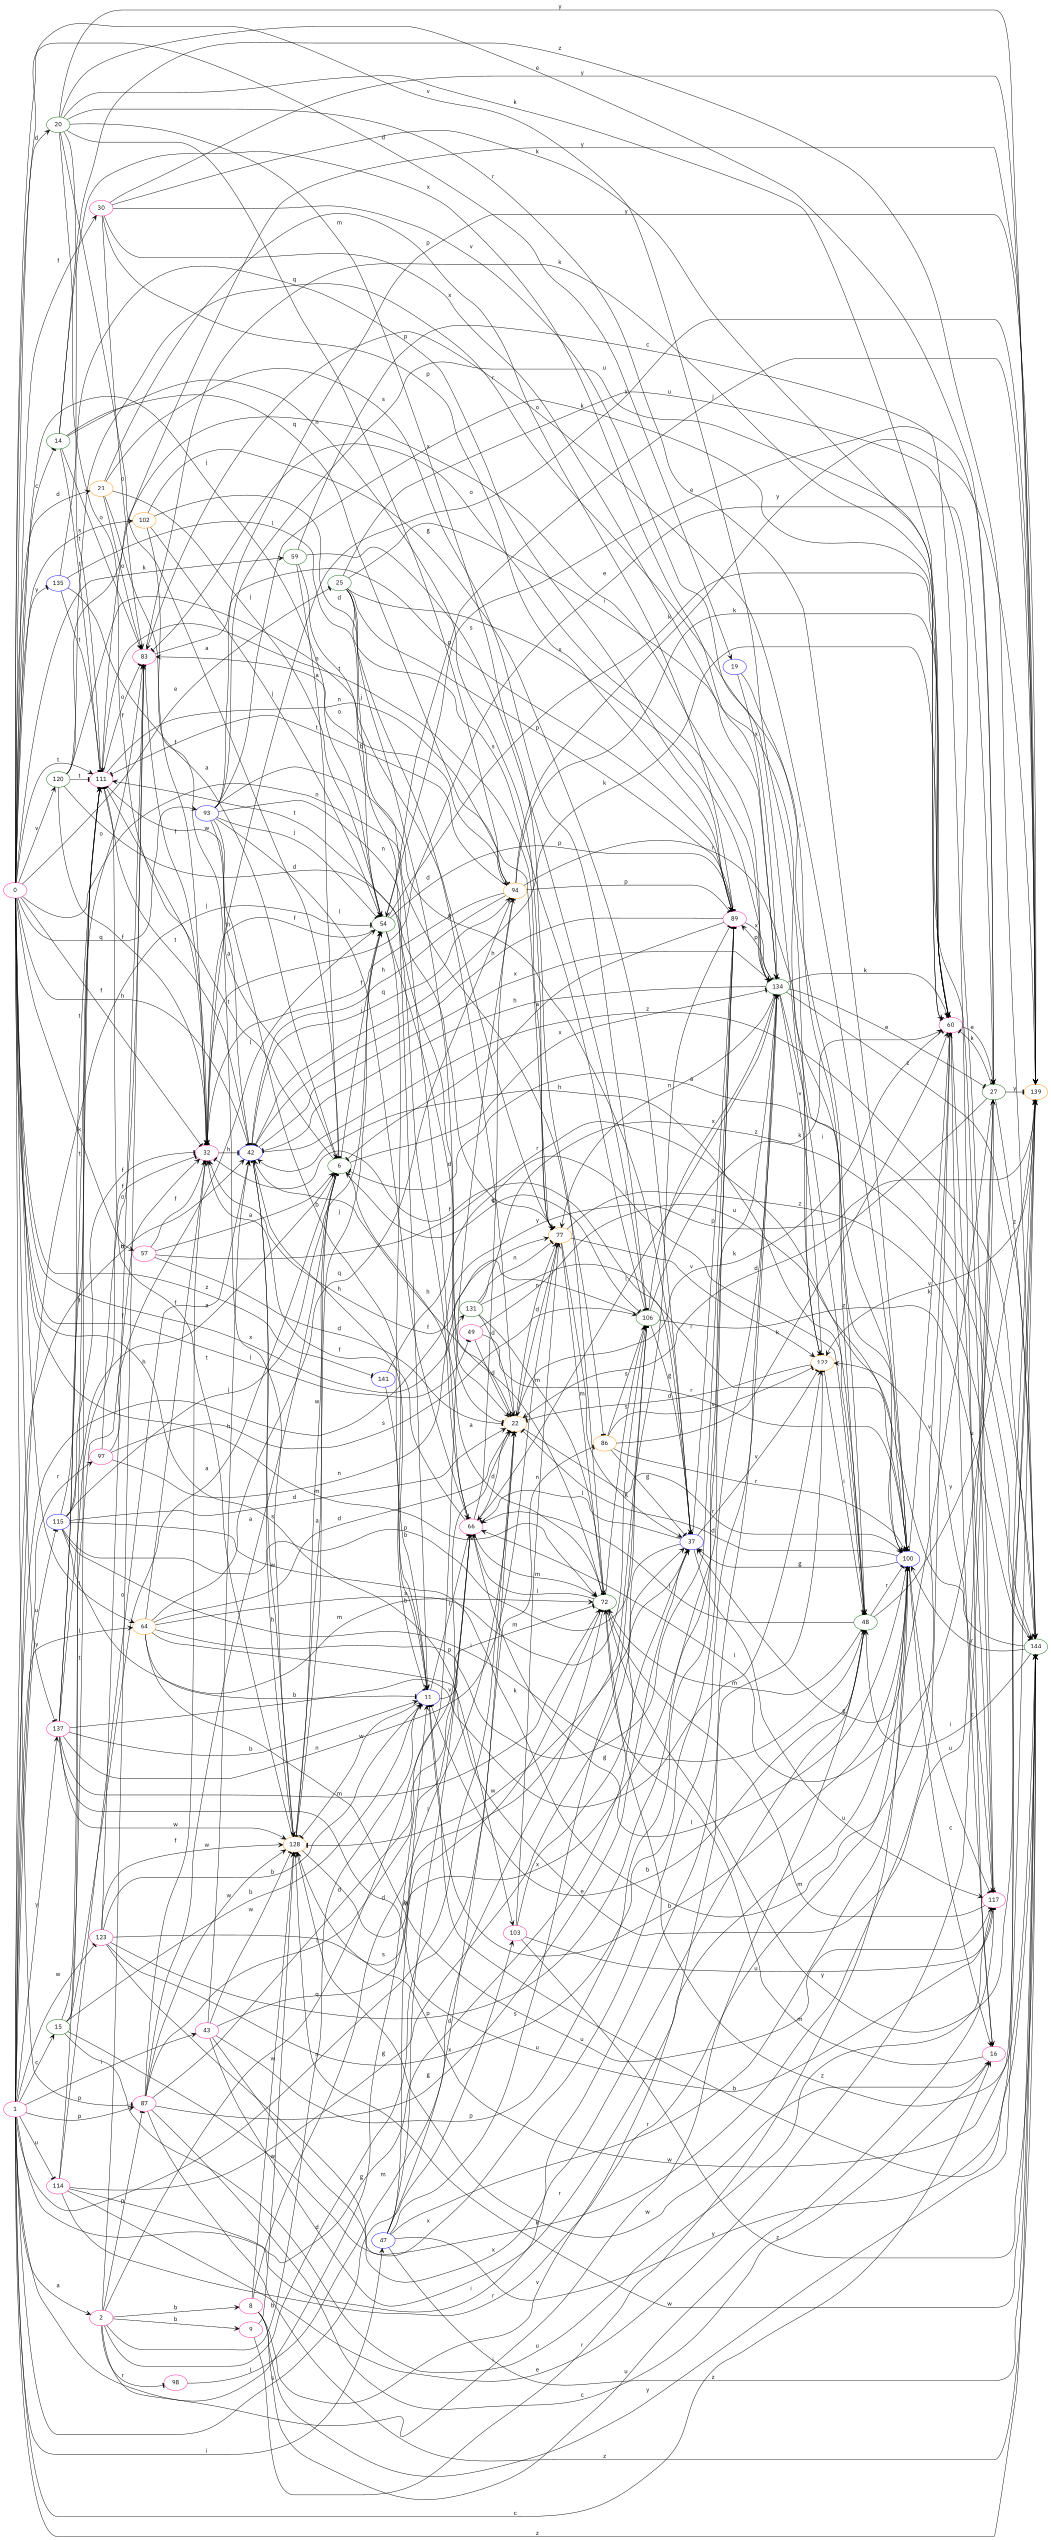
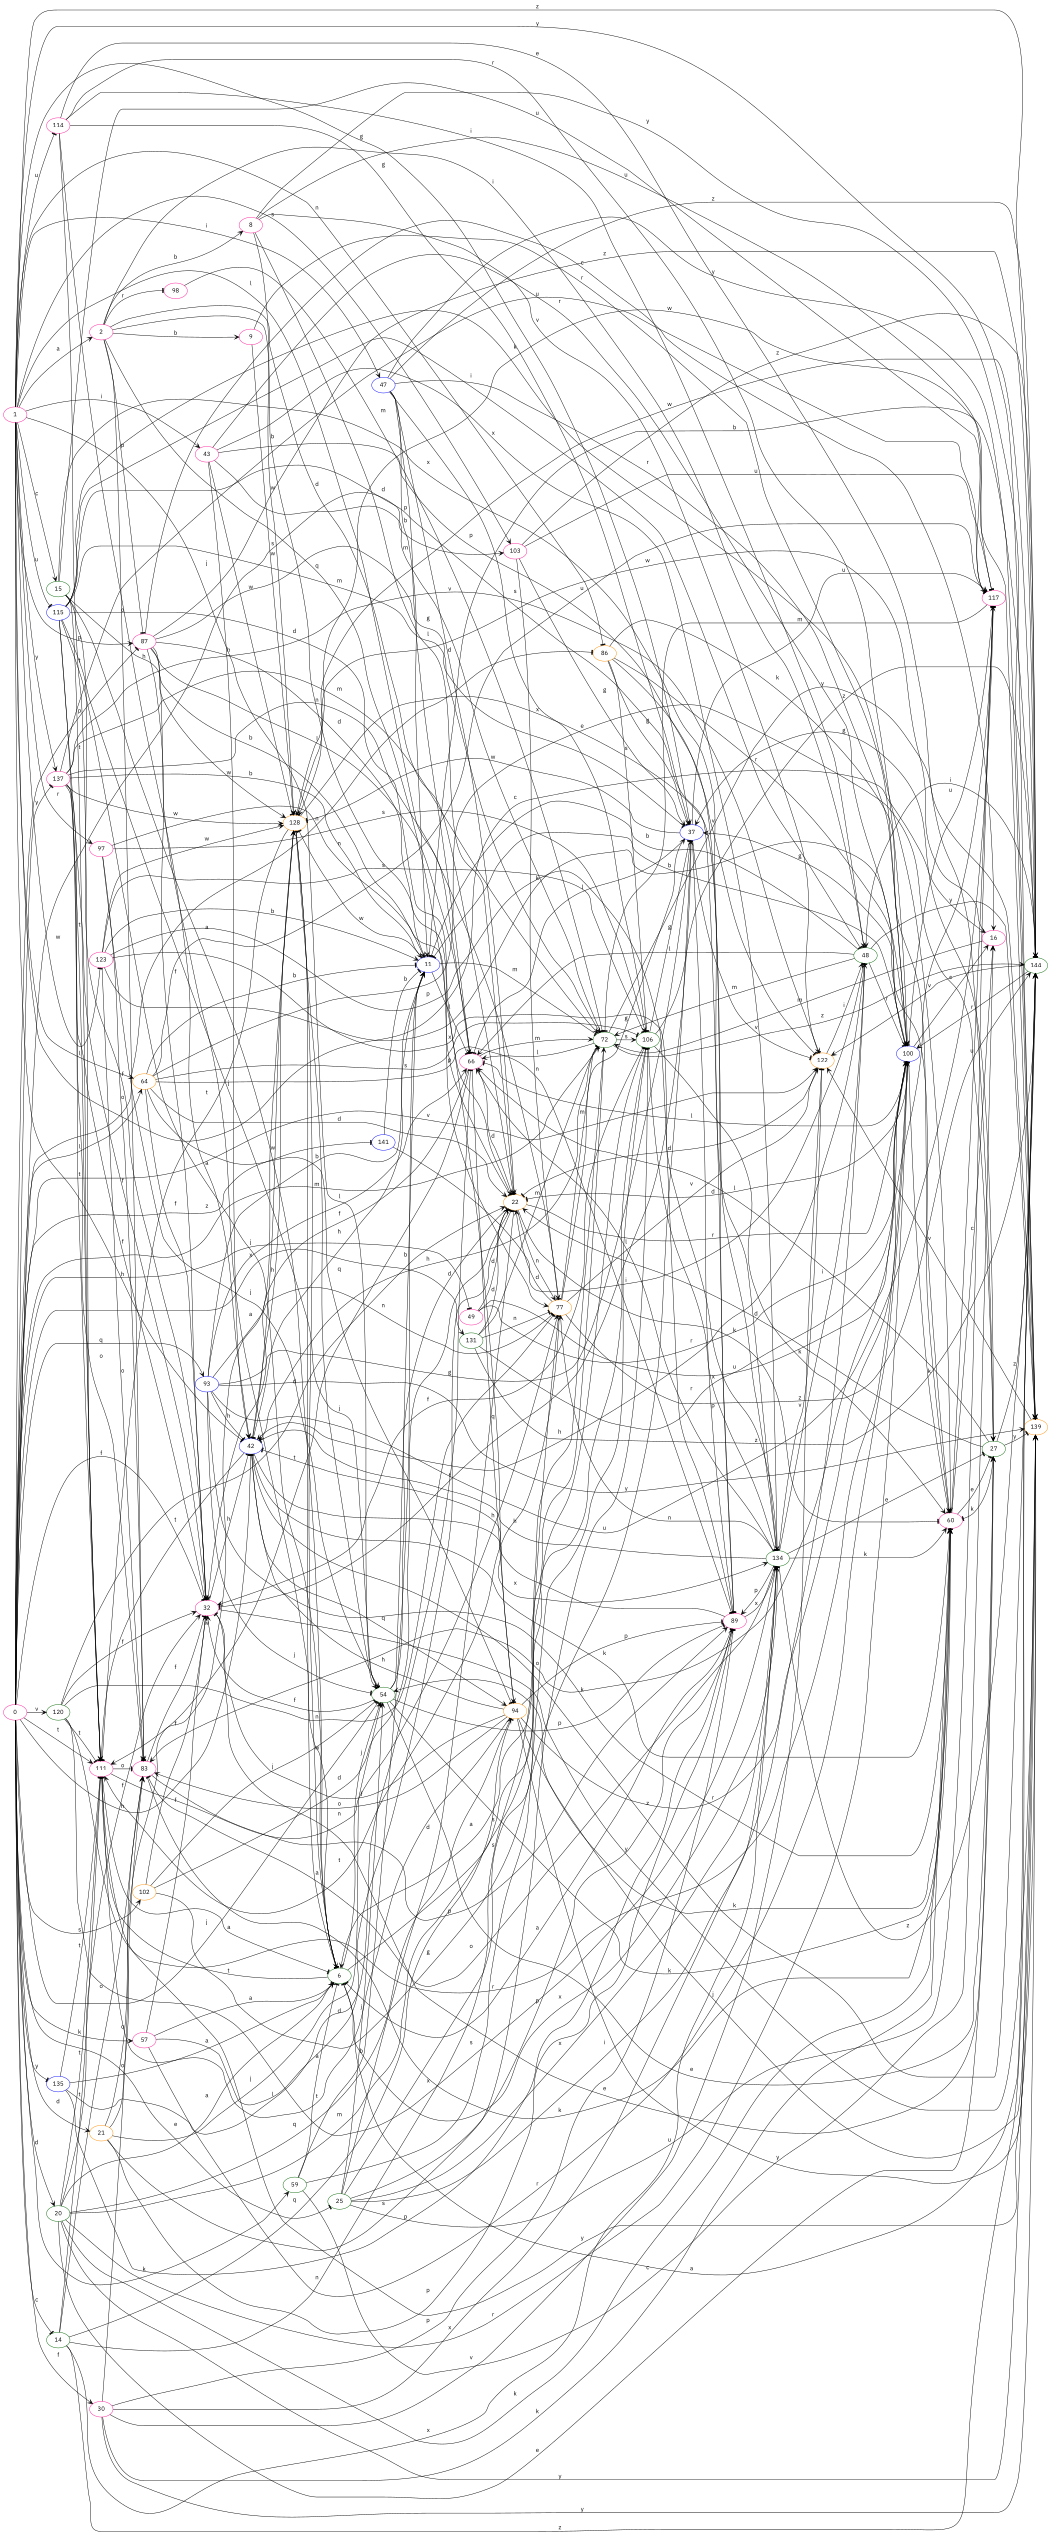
node "19": removed
edge "86" -> "106": arrowhead vee -> tee
edge "1" -> "42": arrowhead vee -> tee
